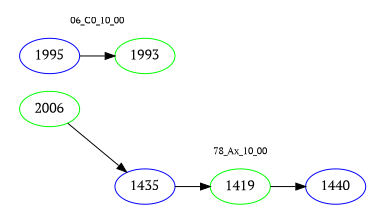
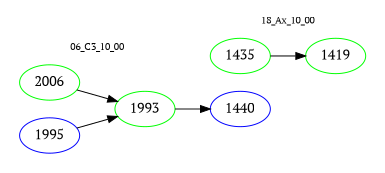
cluster "06_C0_10_00": label "06_C0_10_00" -> "06_C3_10_00"
edge "2006" -> "1435": now "2006" -> "1993"
cluster "78_Ax_10_00": label "78_Ax_10_00" -> "18_Ax_10_00"
node "1435": color blue -> green
edge "1419" -> "1440": now "1993" -> "1440"
